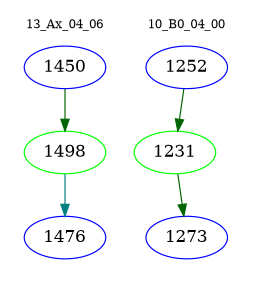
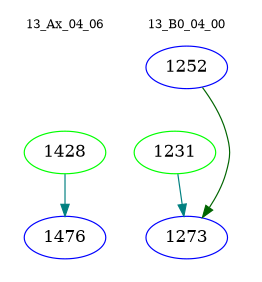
cluster "10_B0_04_00": label "10_B0_04_00" -> "13_B0_04_00"
node "1450": removed
edge "1252" -> "1231": now "1252" -> "1273"
node "1498": label "1498" -> "1428"
edge "1231" -> "1273": color darkgreen -> teal
